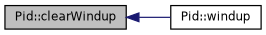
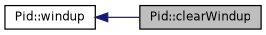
edge "Pid::windup" -> "Pid::clearWindup": reversed
